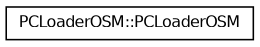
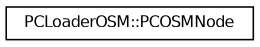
node "PCLoaderOSM::PCLoaderOSM": label "PCLoaderOSM::PCLoaderOSM" -> "PCLoaderOSM::PCOSMNode"
